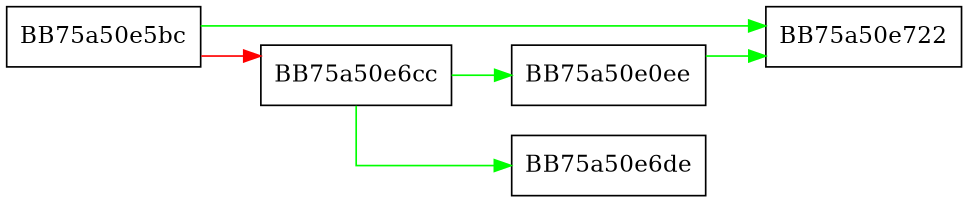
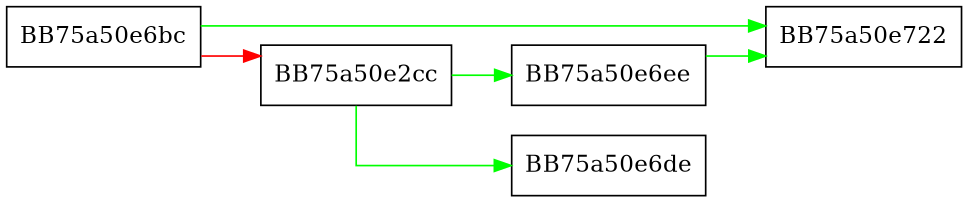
node "BB75a50e5bc": label "BB75a50e5bc" -> "BB75a50e6bc"
node "BB75a50e6cc": label "BB75a50e6cc" -> "BB75a50e2cc"
node "BB75a50e0ee": label "BB75a50e0ee" -> "BB75a50e6ee"
